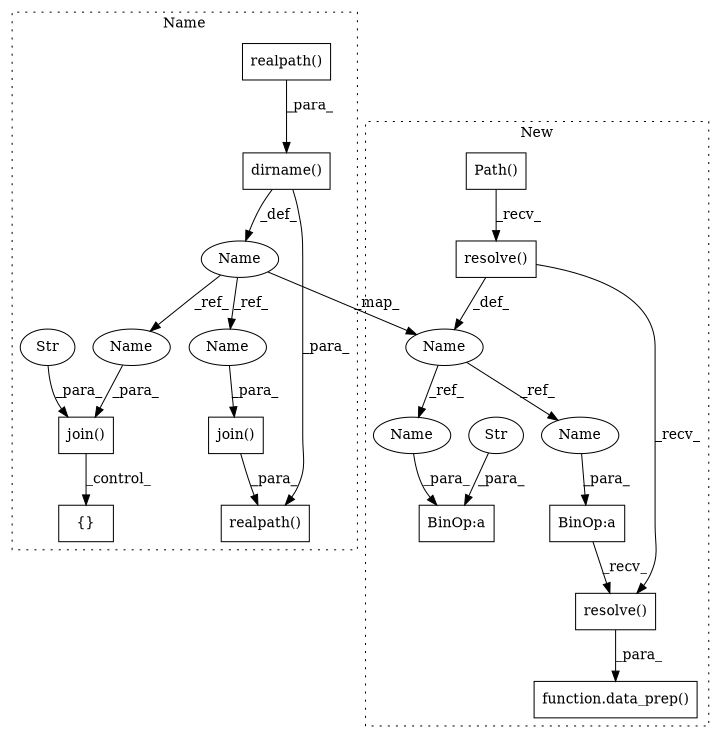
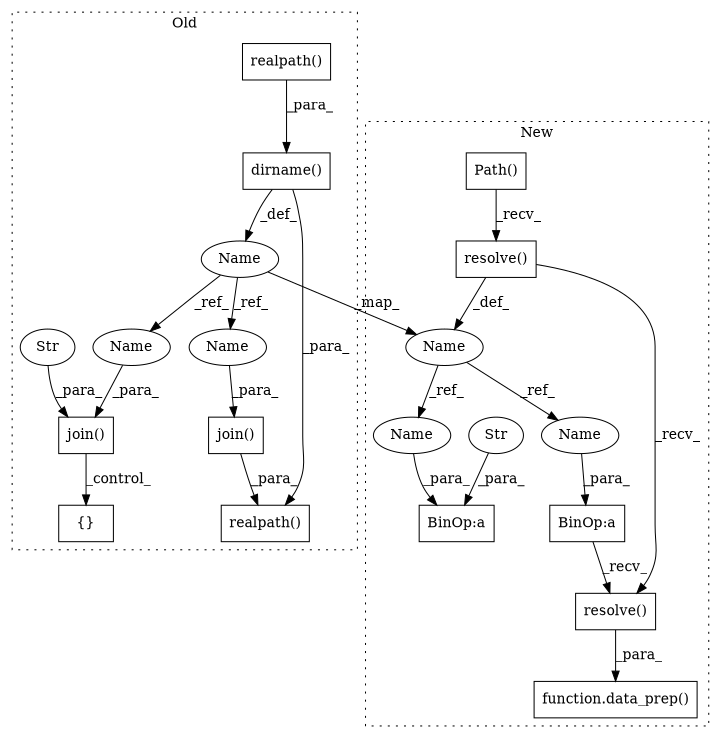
cluster "Name": label "Name" -> "Old"
